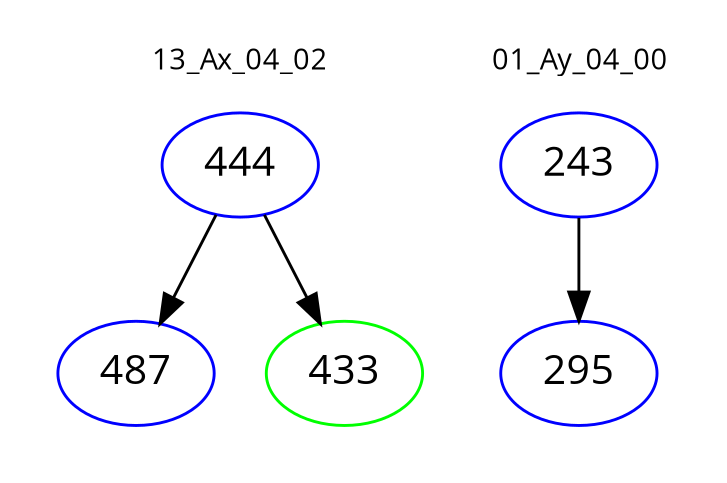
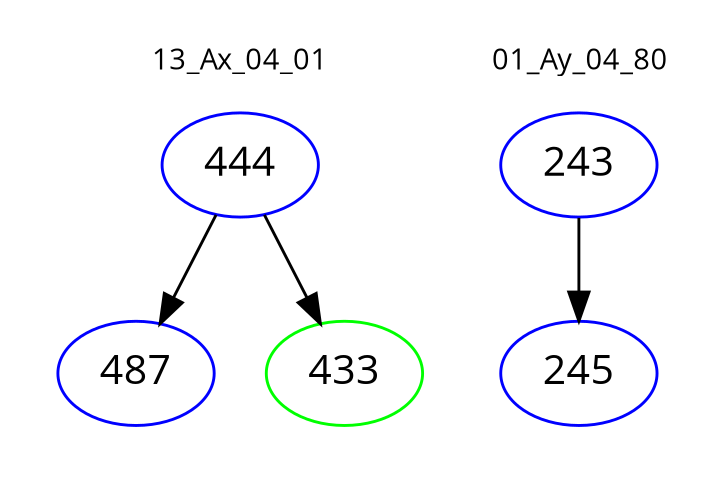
cluster "13_Ax_04_02": label "13_Ax_04_02" -> "13_Ax_04_01"
cluster "01_Ay_04_00": label "01_Ay_04_00" -> "01_Ay_04_80"
node "295": label "295" -> "245"
